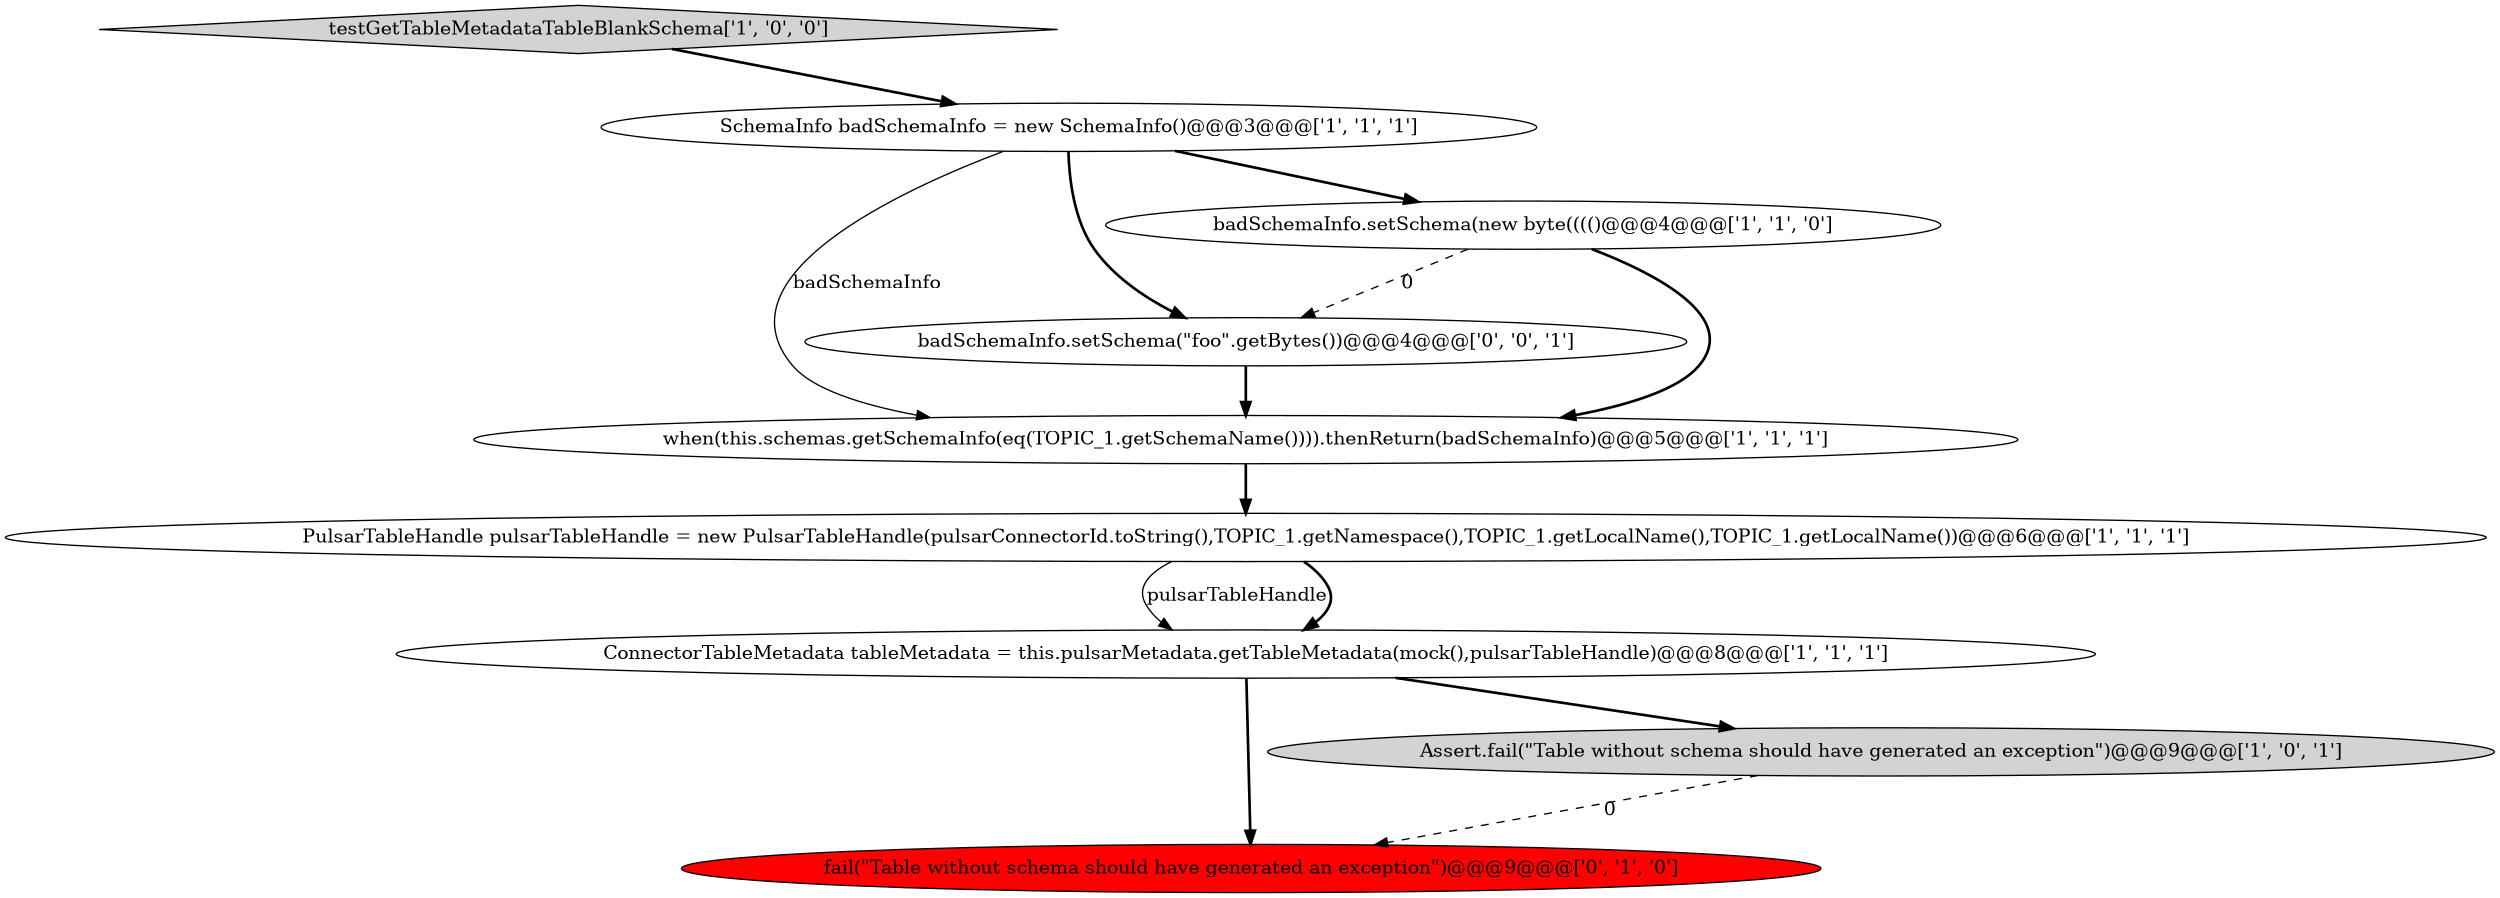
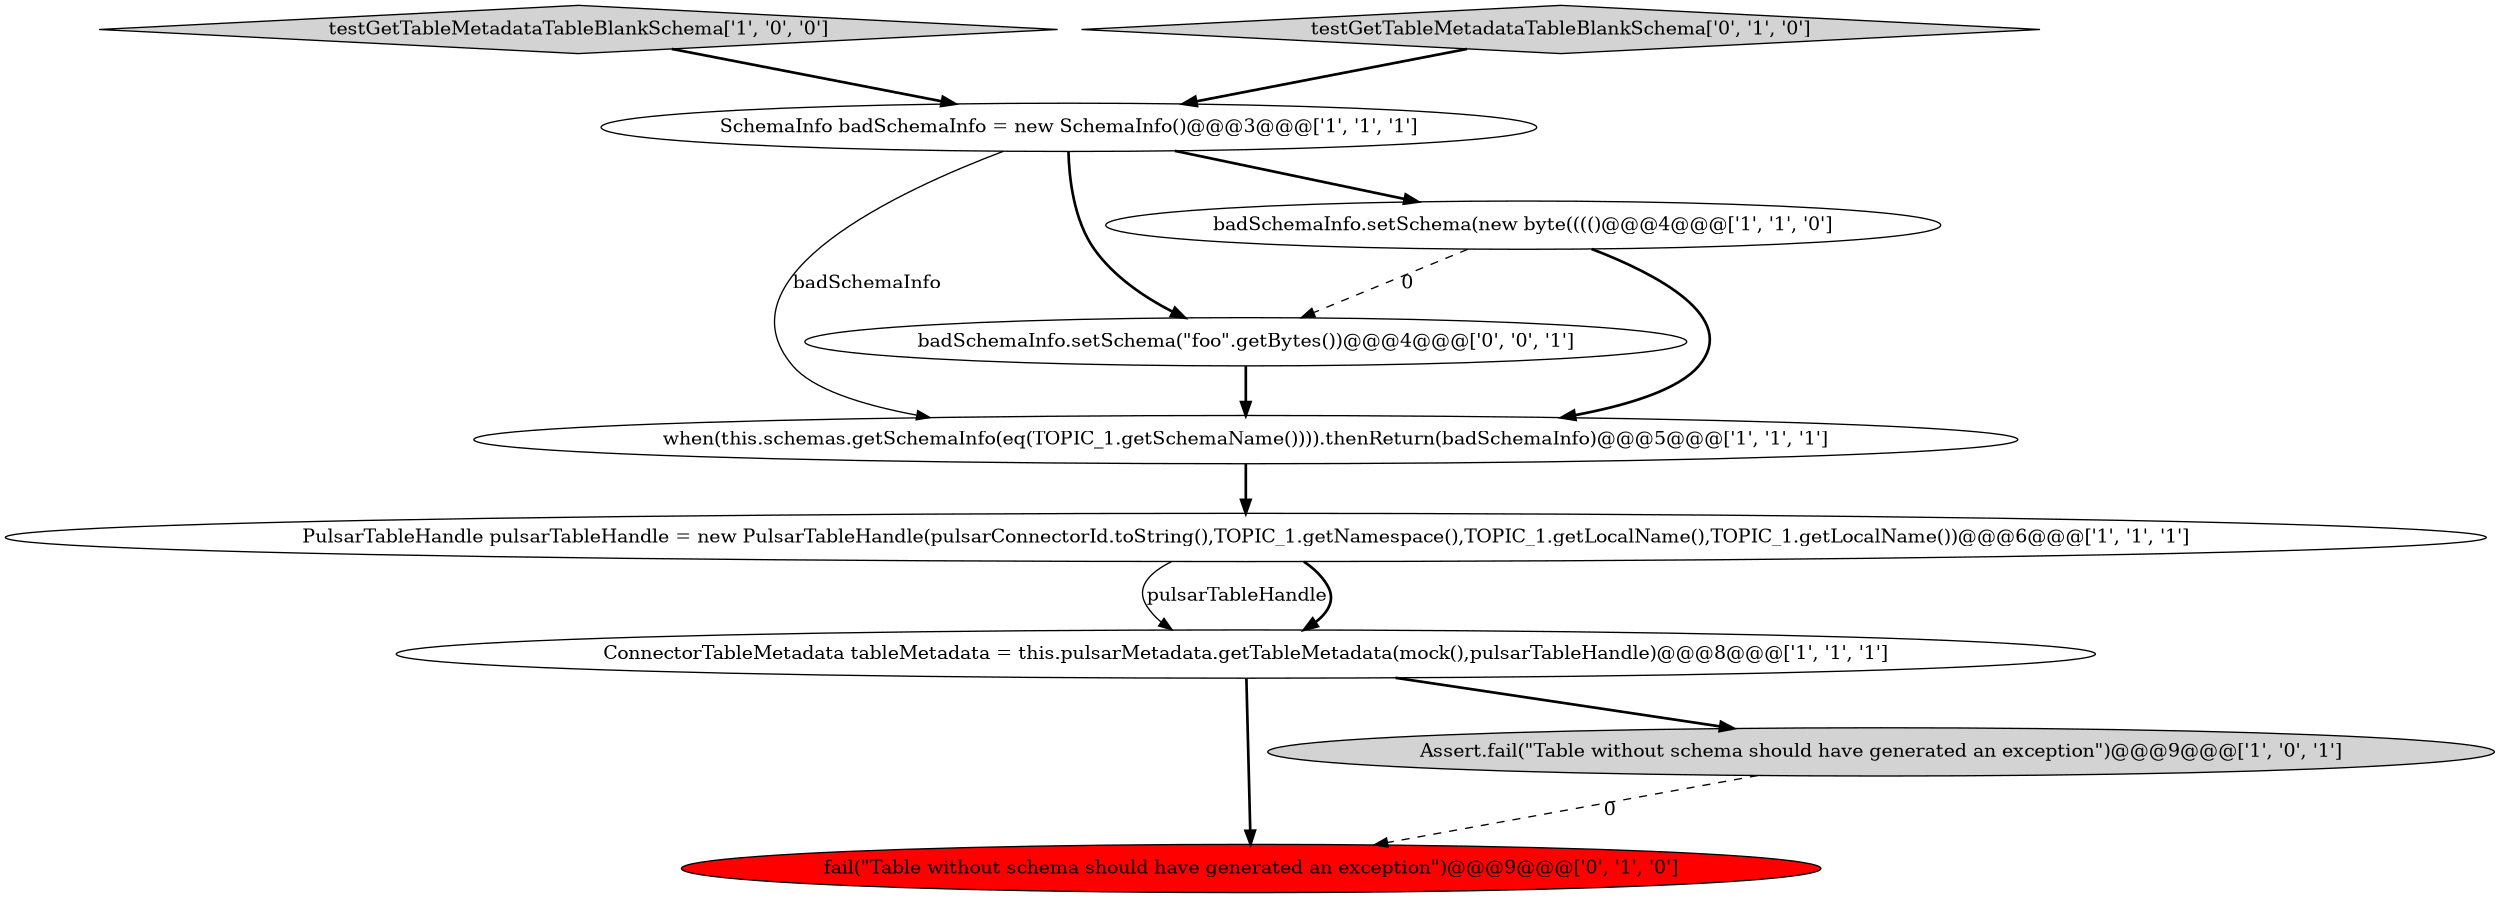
node "testGetTableMetadataTableBlankSchema['0', '1', '0']": added
